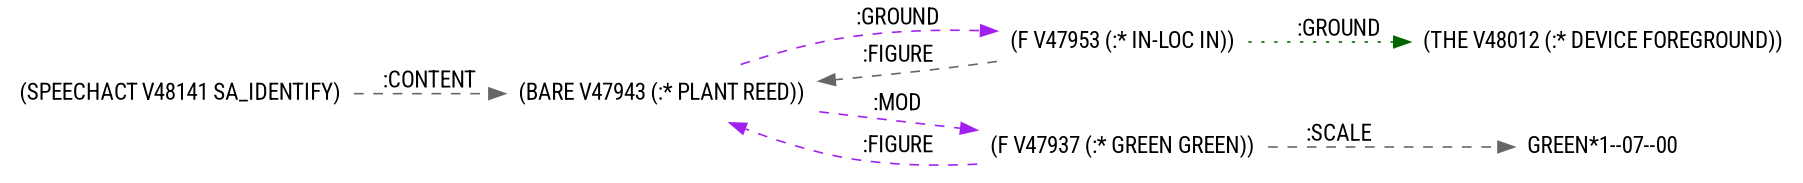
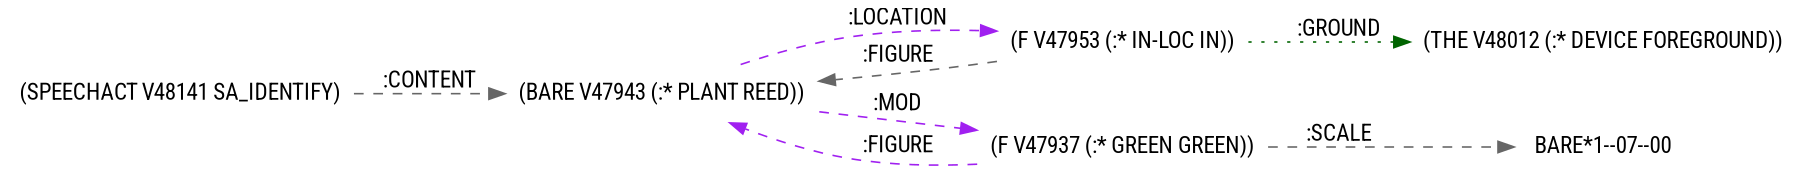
edge "(BARE V47943 (:* PLANT REED))" -> "(F V47953 (:* IN-LOC IN))": label ":GROUND" -> ":LOCATION"
node "GREEN*1--07--00": label "GREEN*1--07--00" -> "BARE*1--07--00"
